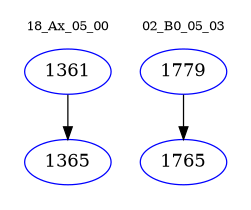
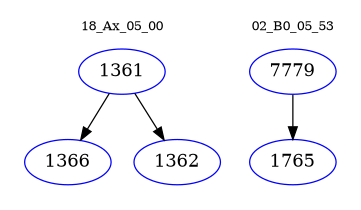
cluster "02_B0_05_03": label "02_B0_05_03" -> "02_B0_05_53"
node "1779": label "1779" -> "7779"
node "1365": label "1365" -> "1366"
node "1362": added
